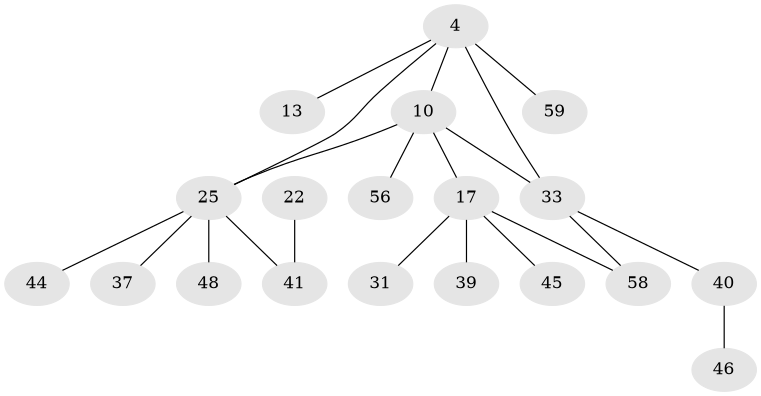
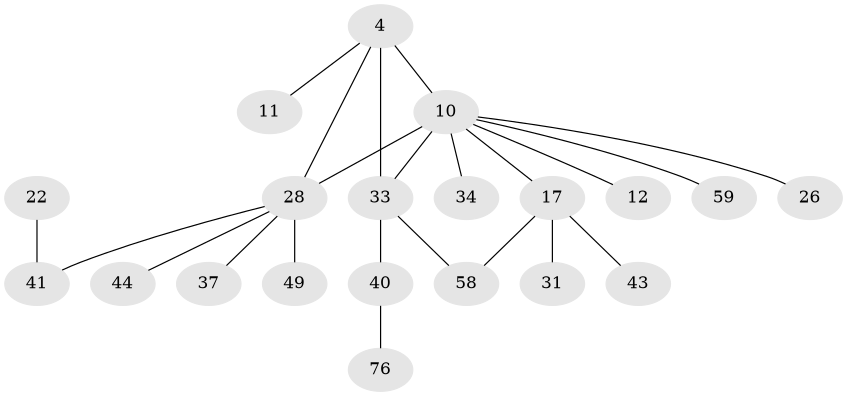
edge "4" -- "59": now "10" -- "59"
node "13": label "13" -> "11"
node "25": label "25" -> "28"
node "56": label "56" -> "26"
node "34": added
node "12": added
node "48": label "48" -> "49"
node "39": removed
node "45": label "45" -> "43"
node "46": label "46" -> "76"
